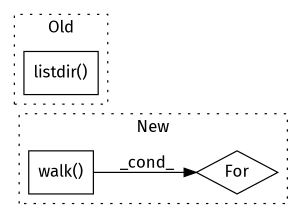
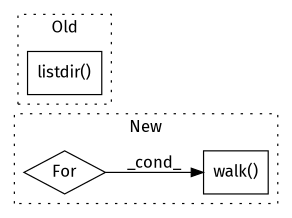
edge "walk()" -> "For": reversed
